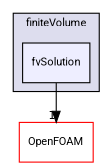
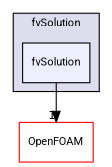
cluster "finiteVolume": label "finiteVolume" -> "fvSolution"
